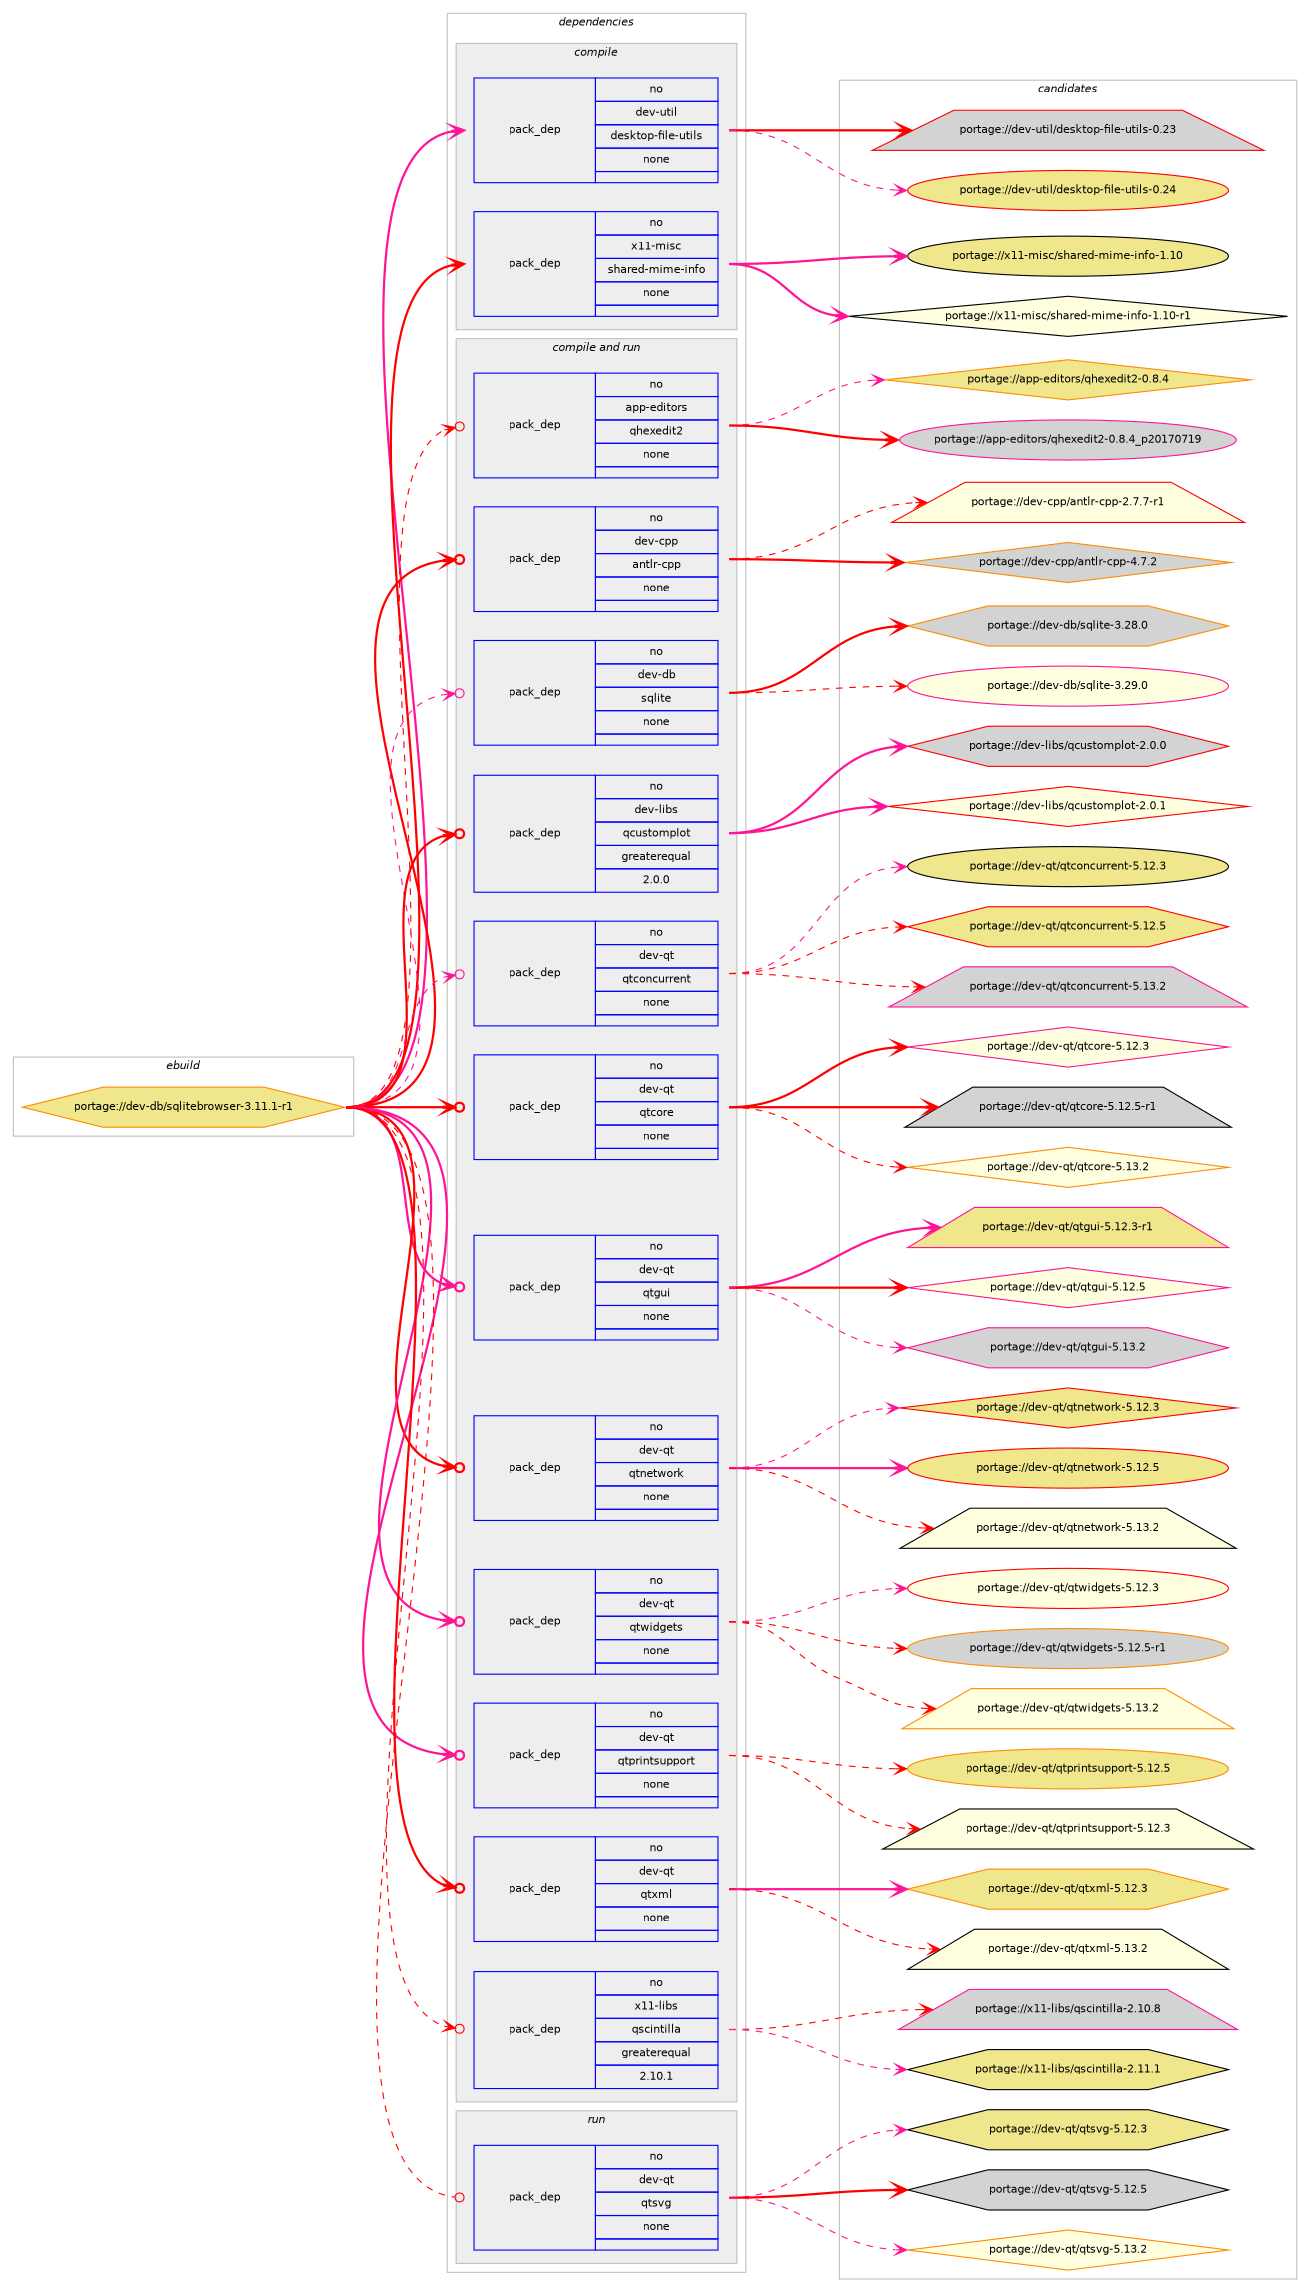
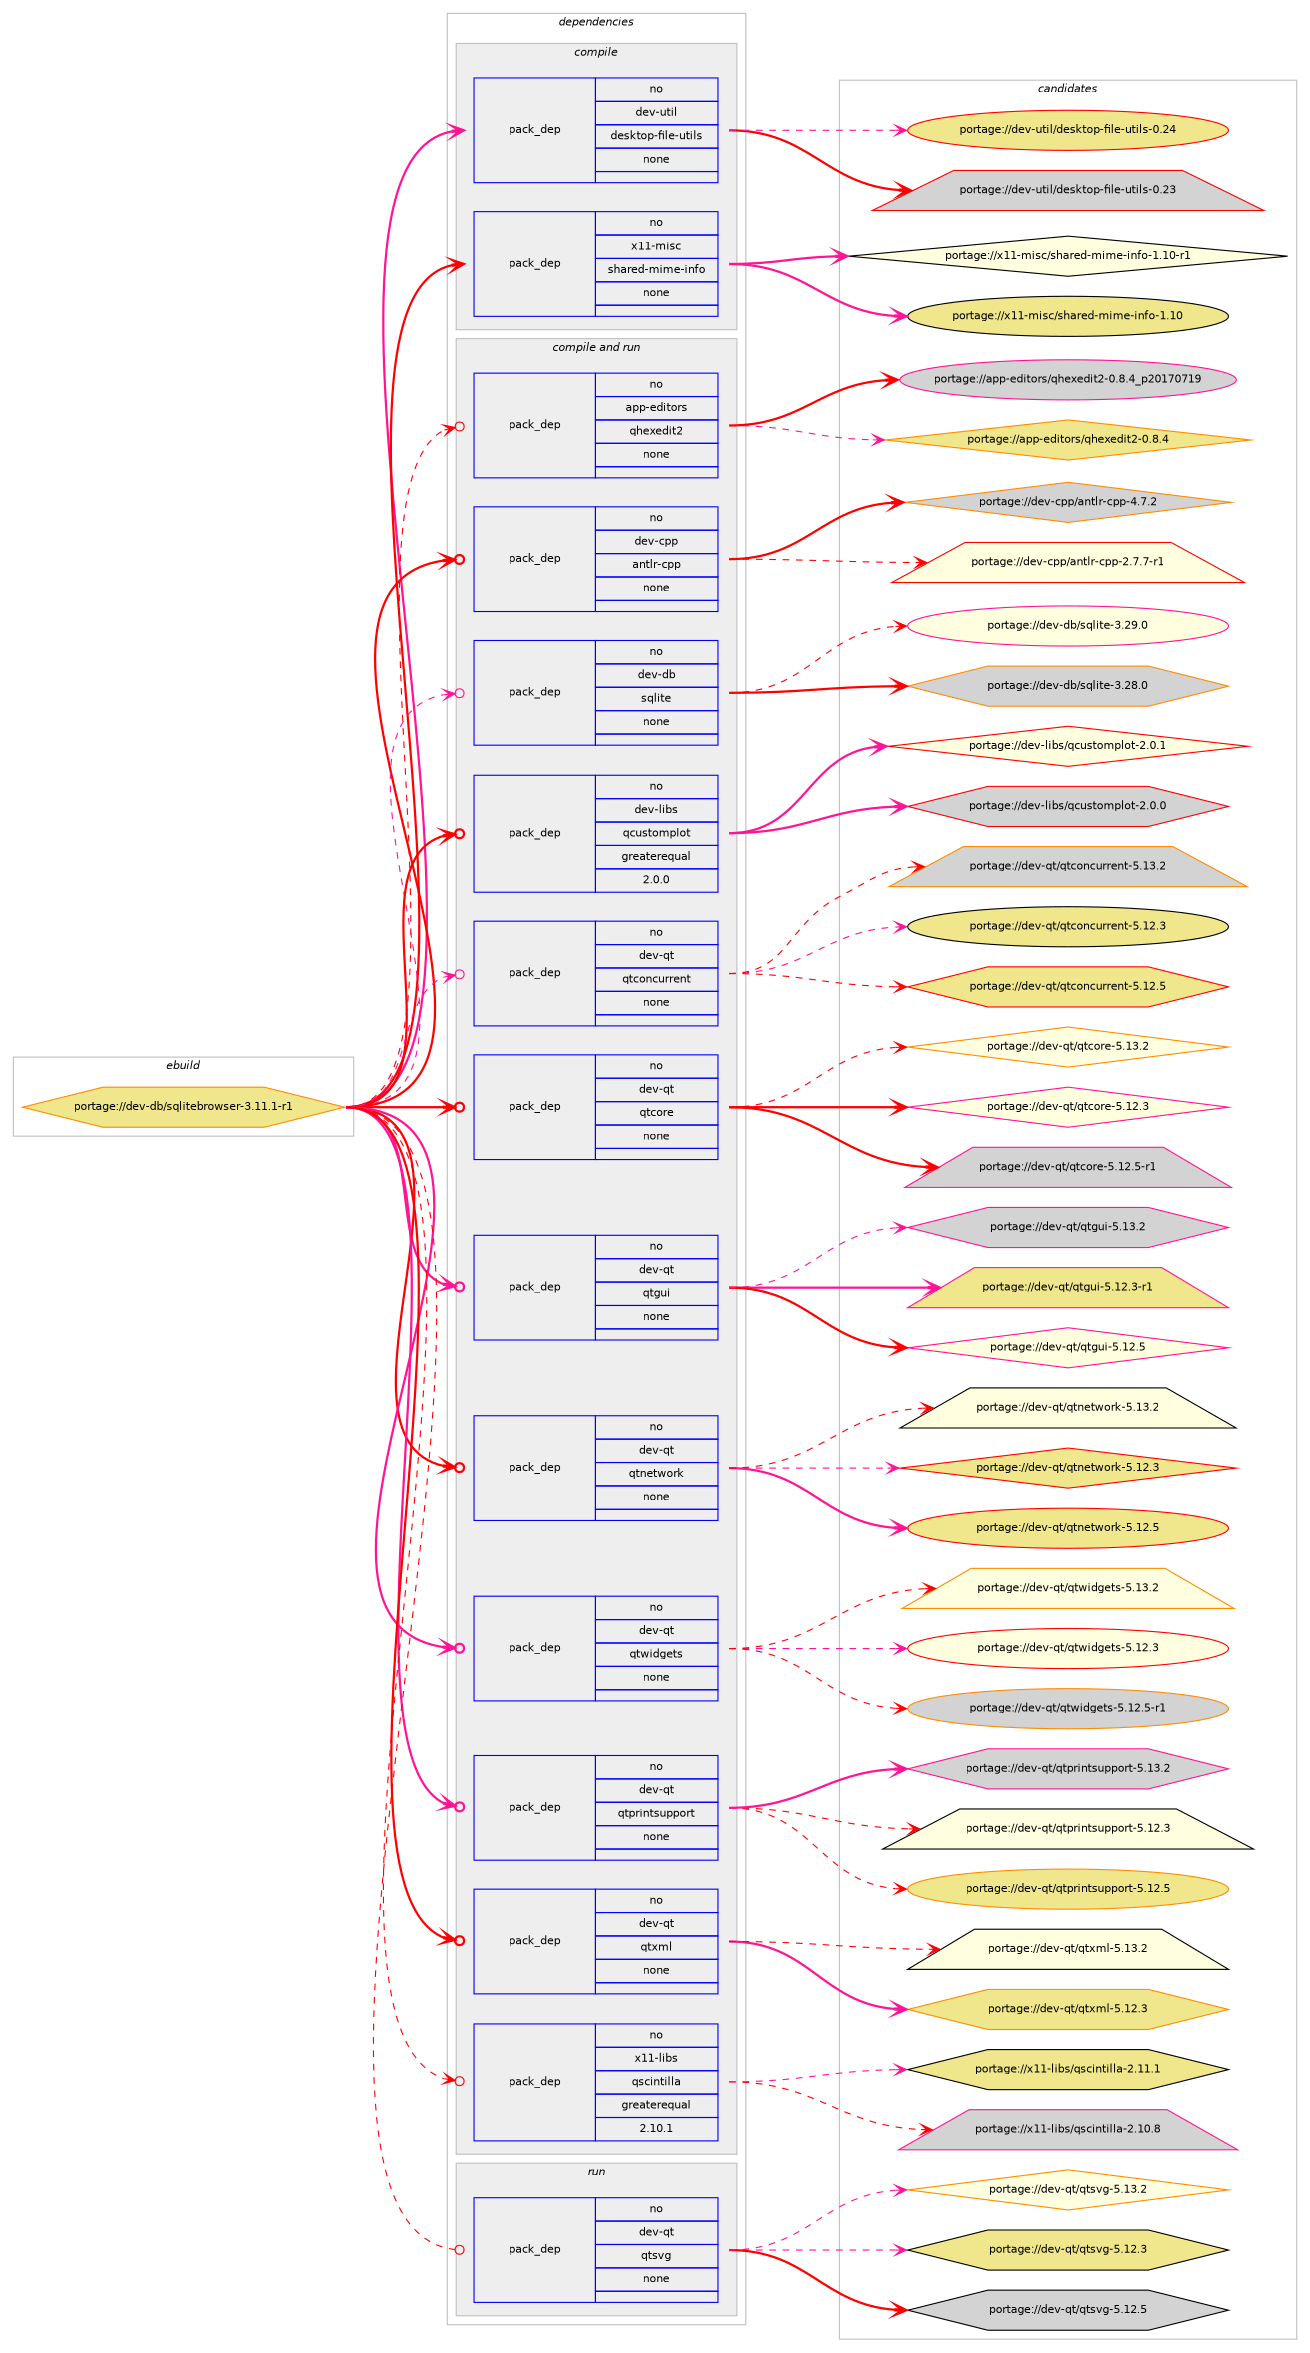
node "portage://dev-qt/qtconcurrent-5.13.2": color deeppink -> darkorange
node "portage://dev-qt/qtcore-5.12.5-r1": color black -> deeppink
node "portage://dev-qt/qtprintsupport-5.13.2": added
